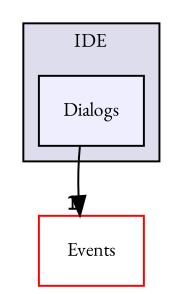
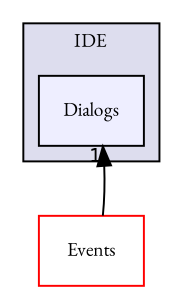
edge "Dialogs" -> "Events": reversed
